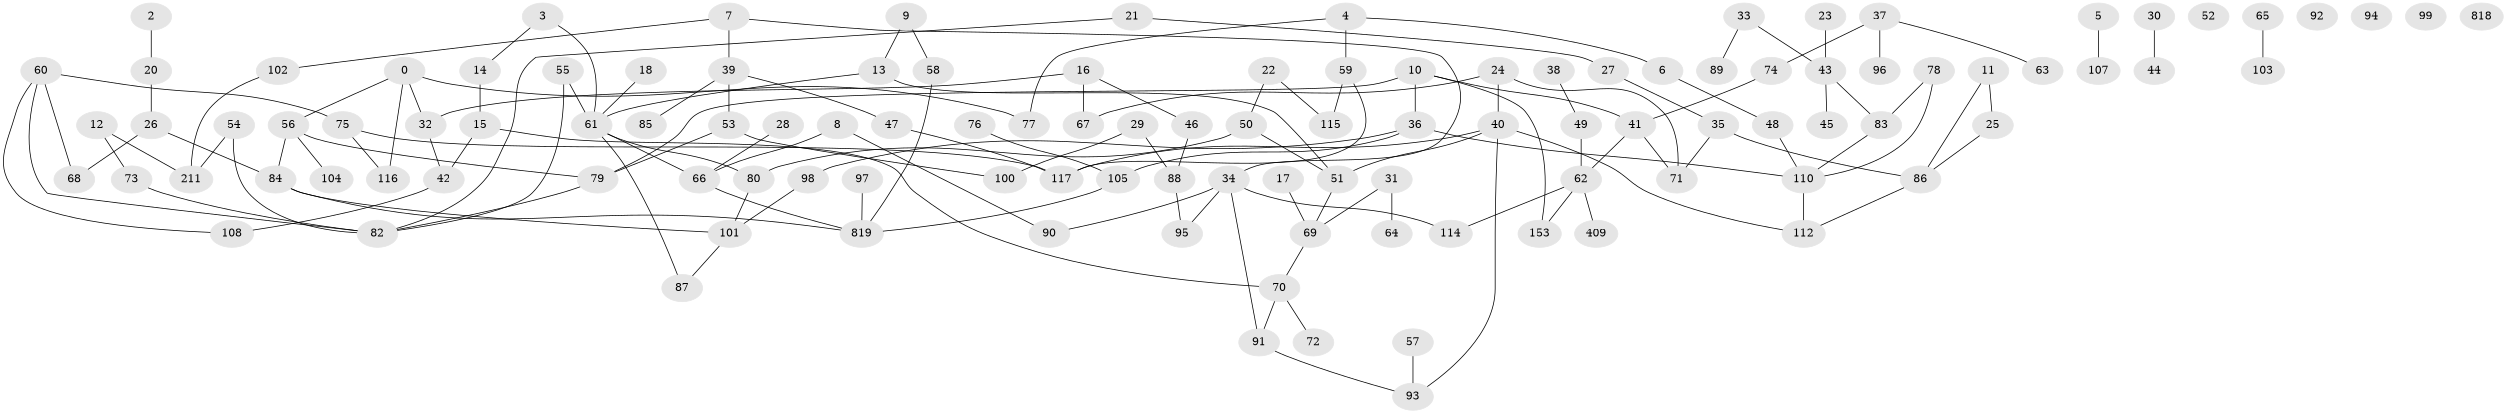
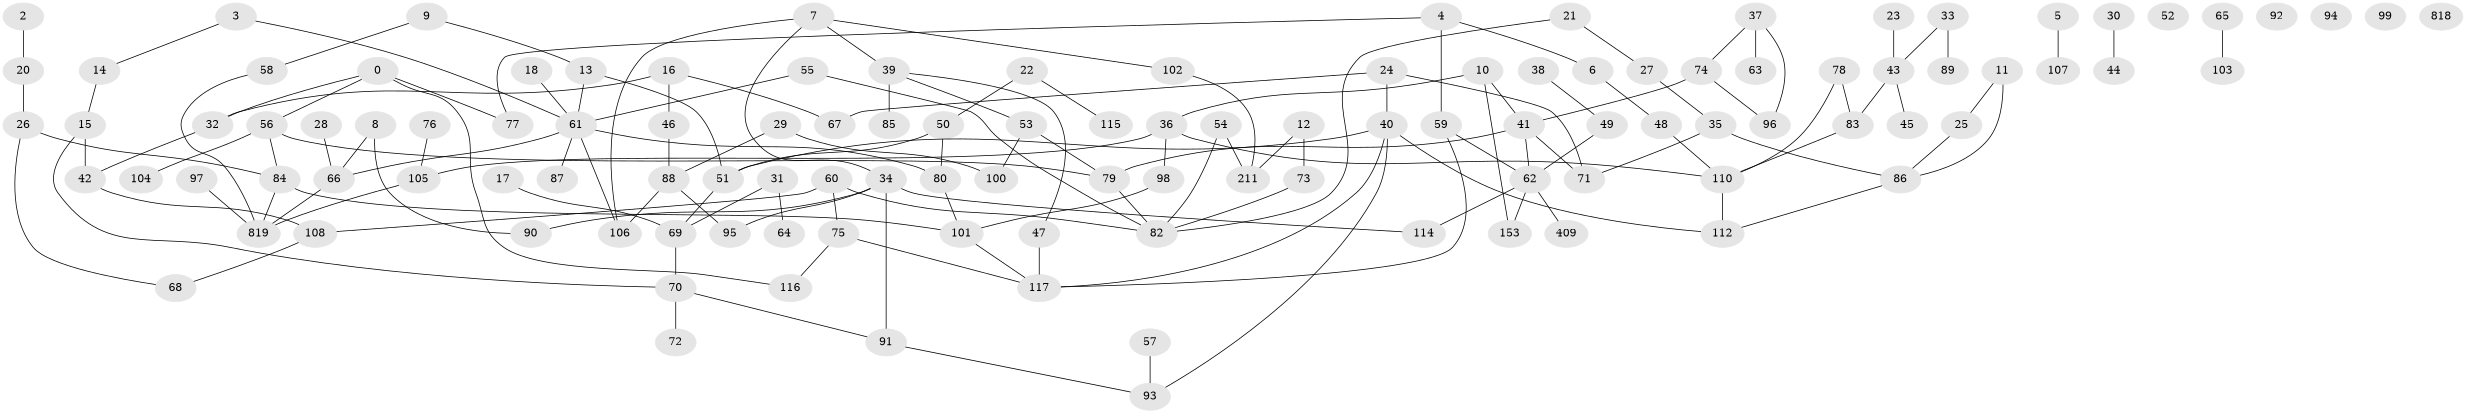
edge "10" -- "79": now "41" -- "79"
edge "59" -- "115": now "59" -- "62"
edge "74" -- "96": added
edge "60" -- "68": now "108" -- "68"
node "106": added
edge "101" -- "87": now "101" -- "117"
